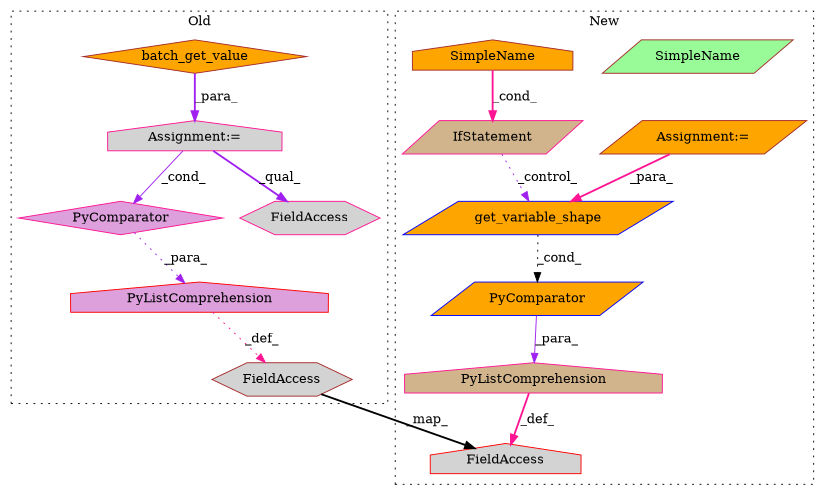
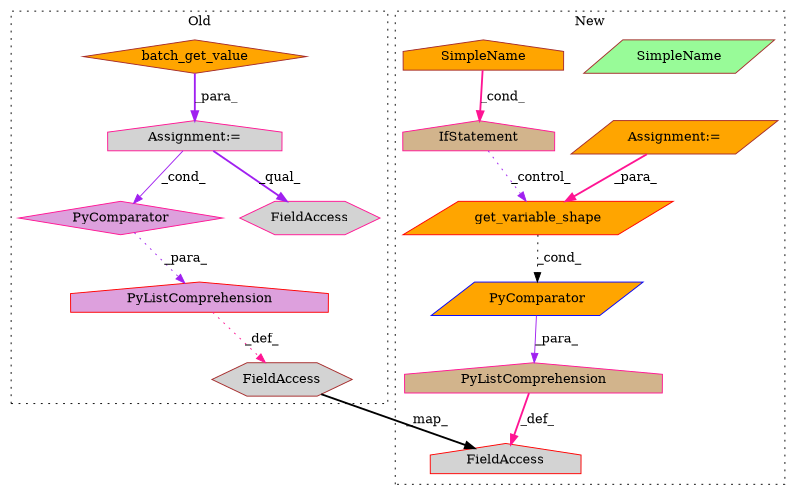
node "IfStatement": shape parallelogram -> house
node "get_variable_shape": color blue -> red
